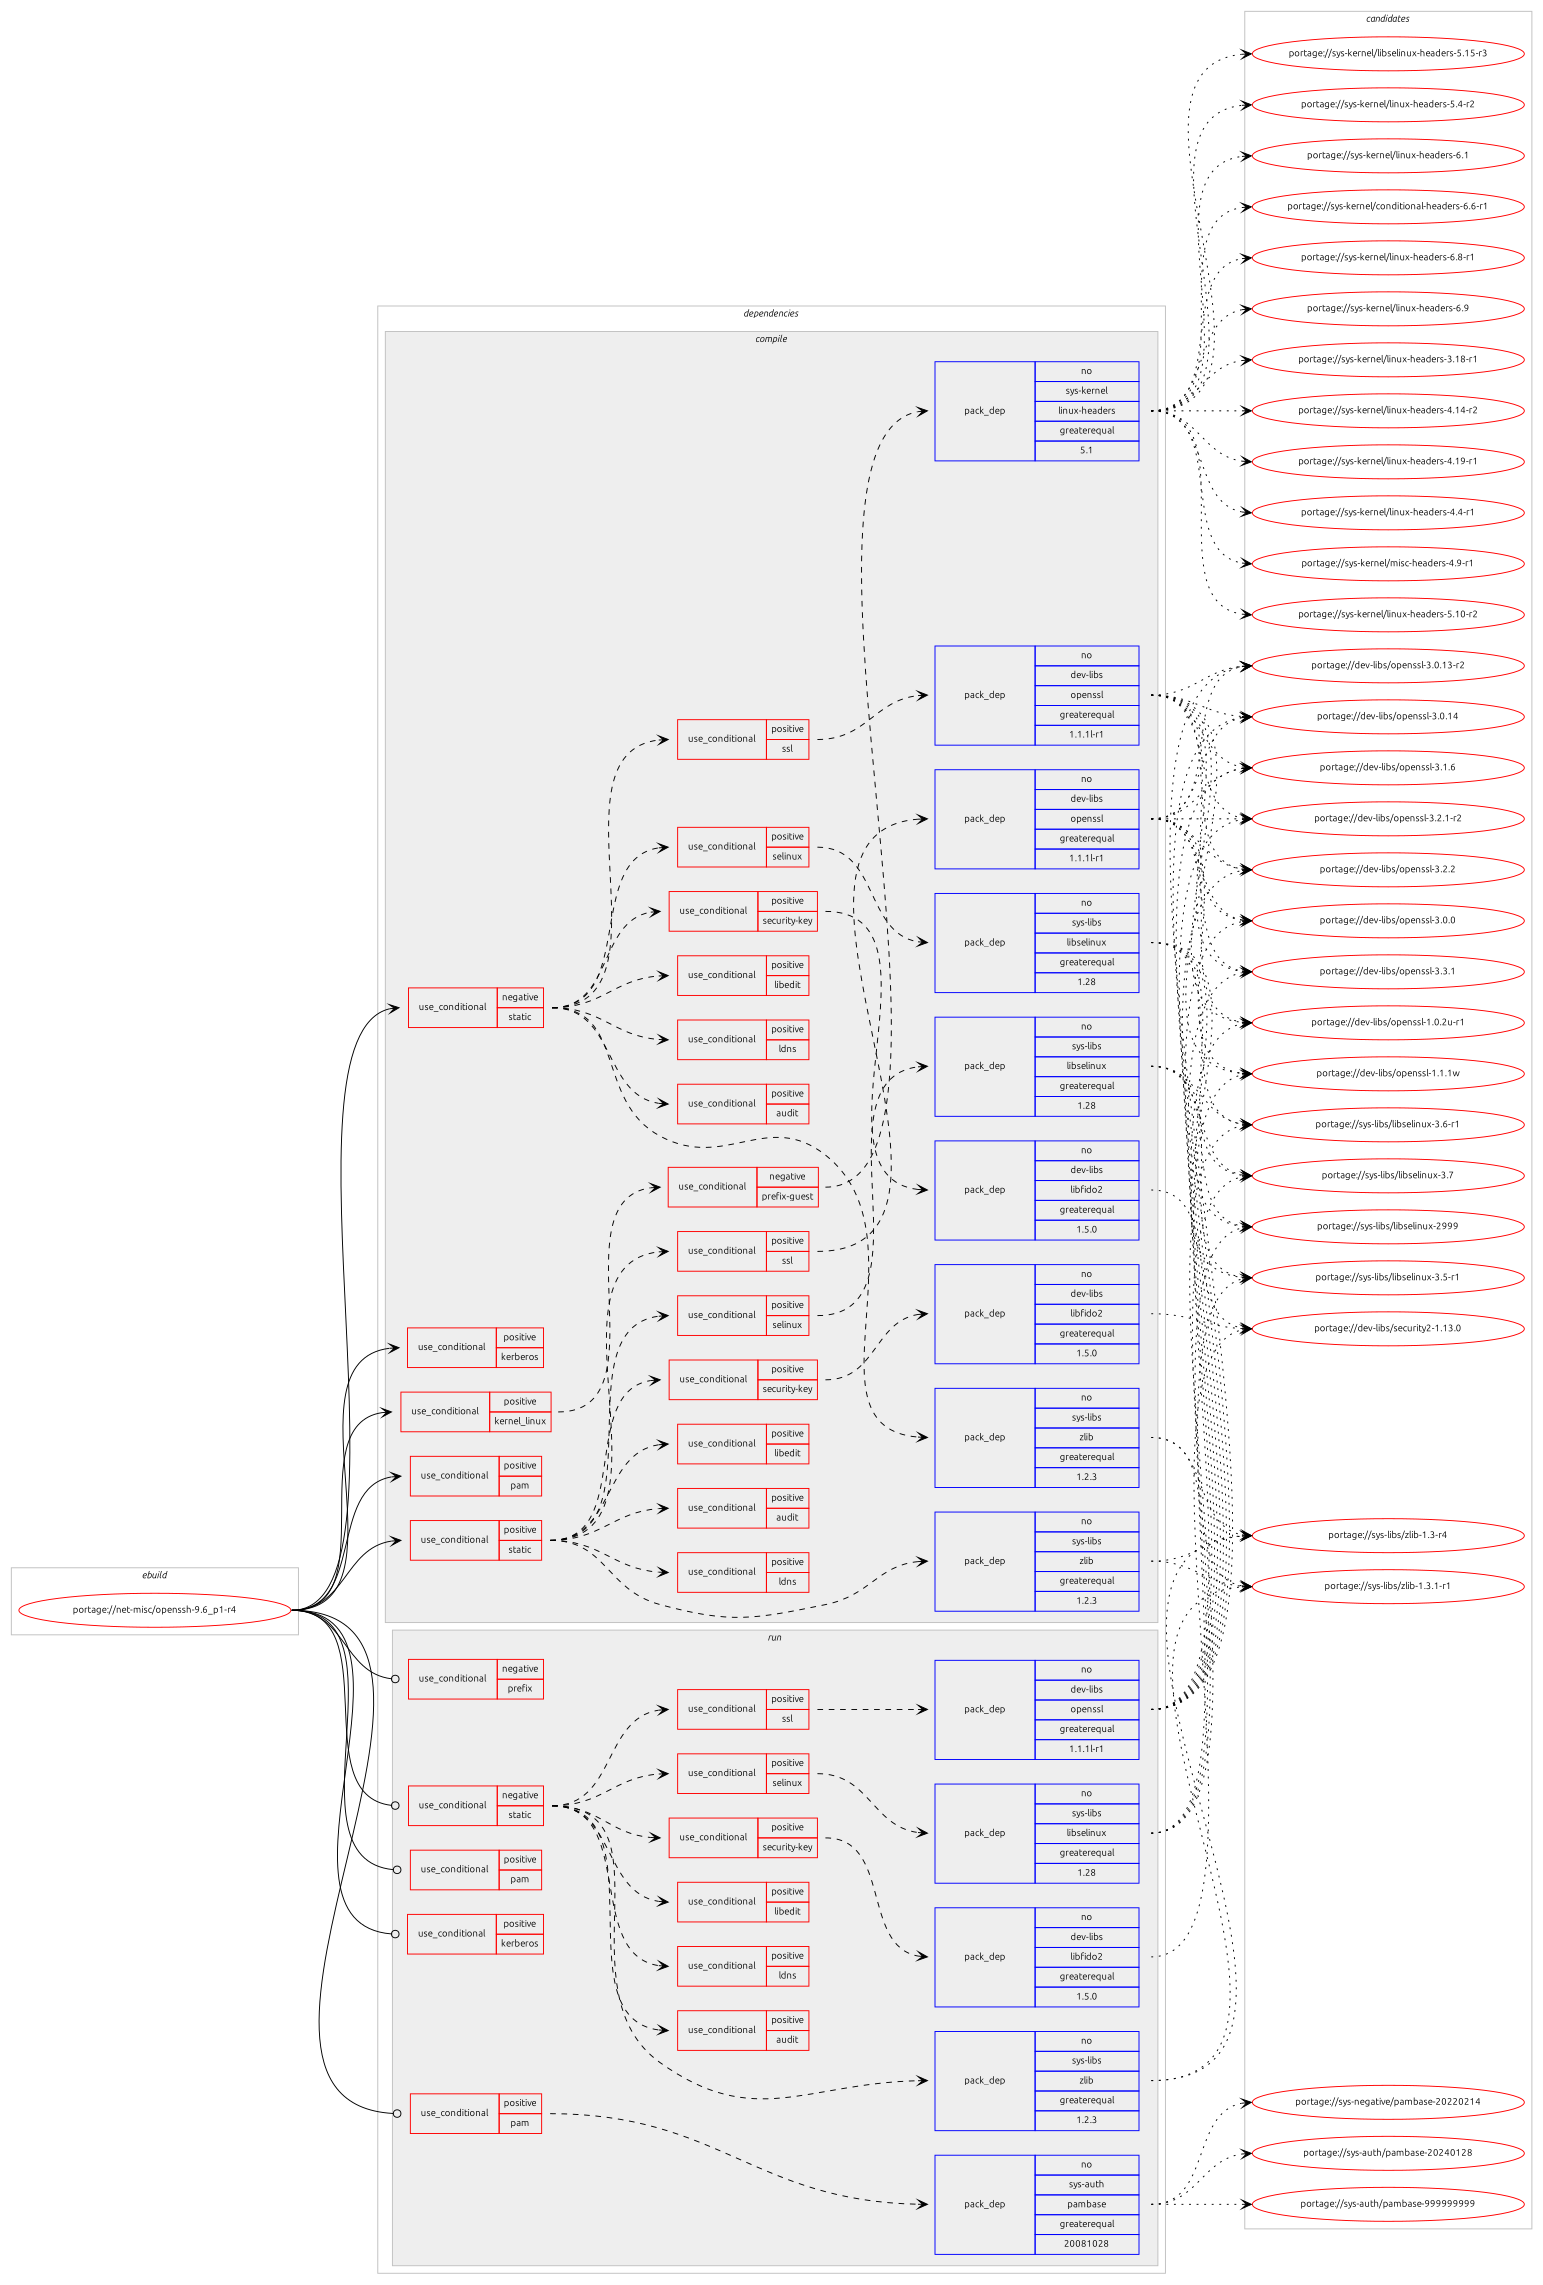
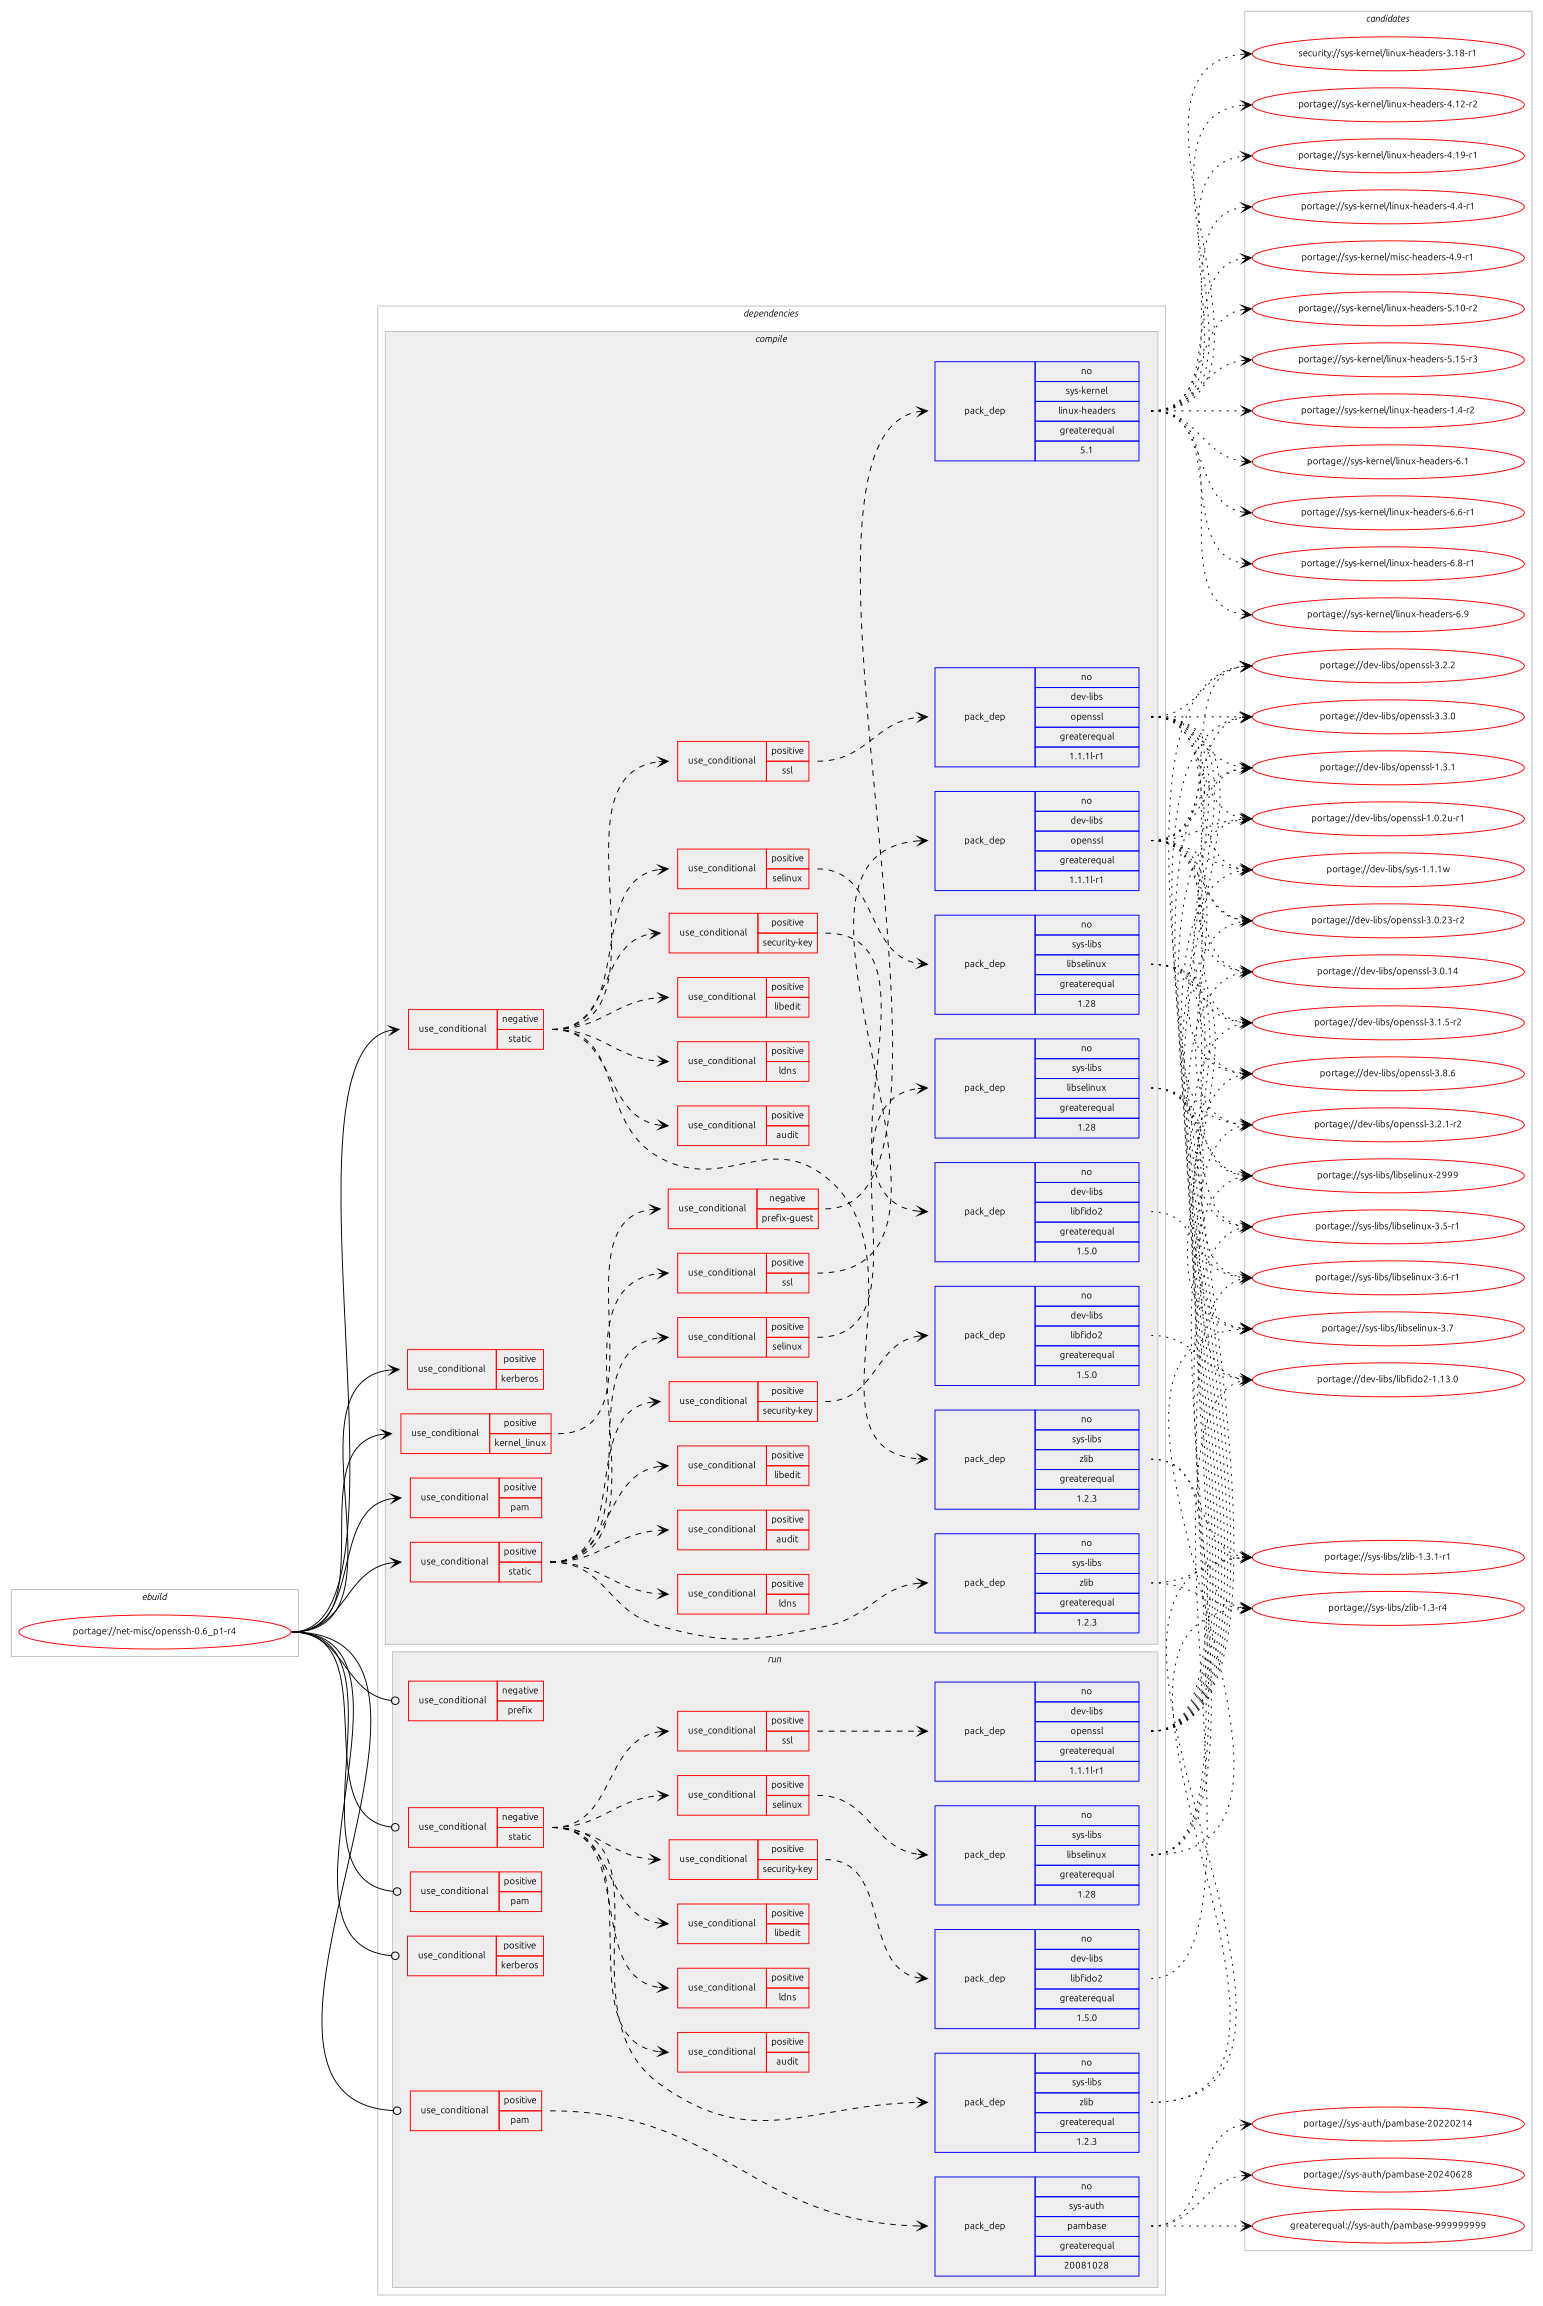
node "portage://sys-kernel/libselinux-headers-5.15-r3": label "portage://sys-kernel/libselinux-headers-5.15-r3" -> "portage://sys-kernel/linux-headers-5.15-r3"
node "portage://sys-kernel/linux-headers-5.4-r2": label "portage://sys-kernel/linux-headers-5.4-r2" -> "portage://sys-kernel/linux-headers-1.4-r2"
node "portage://sys-kernel/conditional-headers-6.6-r1": label "portage://sys-kernel/conditional-headers-6.6-r1" -> "portage://sys-kernel/linux-headers-6.6-r1"
node "portage://sys-kernel/linux-headers-3.18-r1": label "portage://sys-kernel/linux-headers-3.18-r1" -> "security://sys-kernel/linux-headers-3.18-r1"
node "portage://sys-kernel/linux-headers-4.14-r2": label "portage://sys-kernel/linux-headers-4.14-r2" -> "portage://sys-kernel/linux-headers-4.12-r2"
node "portage://dev-libs/openssl-3.0.13-r2": label "portage://dev-libs/openssl-3.0.13-r2" -> "portage://dev-libs/openssl-3.0.23-r2"
node "portage://dev-libs/openssl-3.1.6": label "portage://dev-libs/openssl-3.1.6" -> "portage://dev-libs/openssl-3.8.6"
node "portage://dev-libs/openssl-3.0.0": label "portage://dev-libs/openssl-3.0.0" -> "portage://dev-libs/openssl-3.3.0"
node "portage://dev-libs/openssl-3.3.1": label "portage://dev-libs/openssl-3.3.1" -> "portage://dev-libs/openssl-1.3.1"
node "portage://dev-libs/openssl-3.1.5-r2": added
node "portage://dev-libs/openssl-1.1.1w": label "portage://dev-libs/openssl-1.1.1w" -> "portage://dev-libs/sys-1.1.1w"
node "portage://dev-libs/security2-1.13.0": label "portage://dev-libs/security2-1.13.0" -> "portage://dev-libs/libfido2-1.13.0"
node "portage://net-misc/openssh-9.6_p1-r4": label "portage://net-misc/openssh-9.6_p1-r4" -> "portage://net-misc/openssh-0.6_p1-r4"
node "portage://sys-negative/pambase-20220214": label "portage://sys-negative/pambase-20220214" -> "portage://sys-auth/pambase-20220214"
node "portage://sys-auth/pambase-20240128": label "portage://sys-auth/pambase-20240128" -> "portage://sys-auth/pambase-20240628"
node "portage://sys-auth/pambase-999999999": label "portage://sys-auth/pambase-999999999" -> "greaterequal://sys-auth/pambase-999999999"
